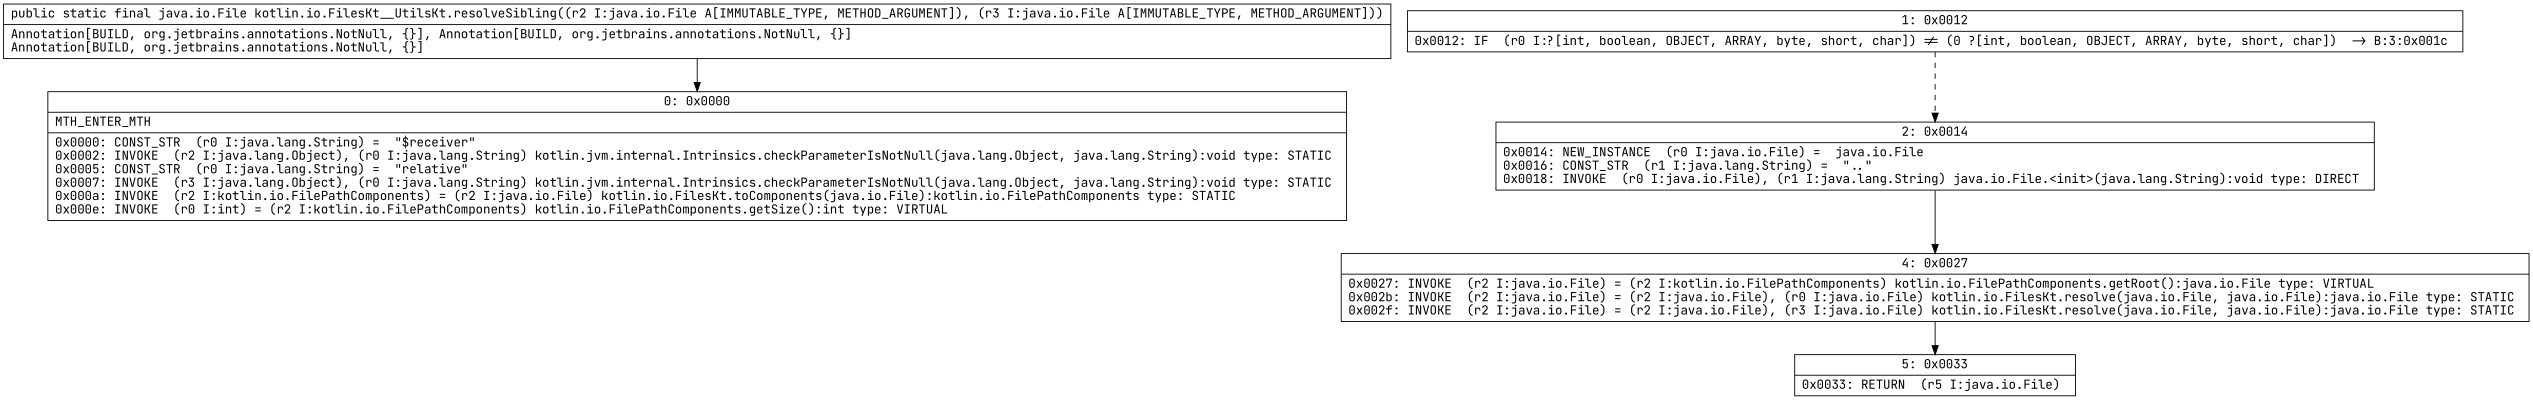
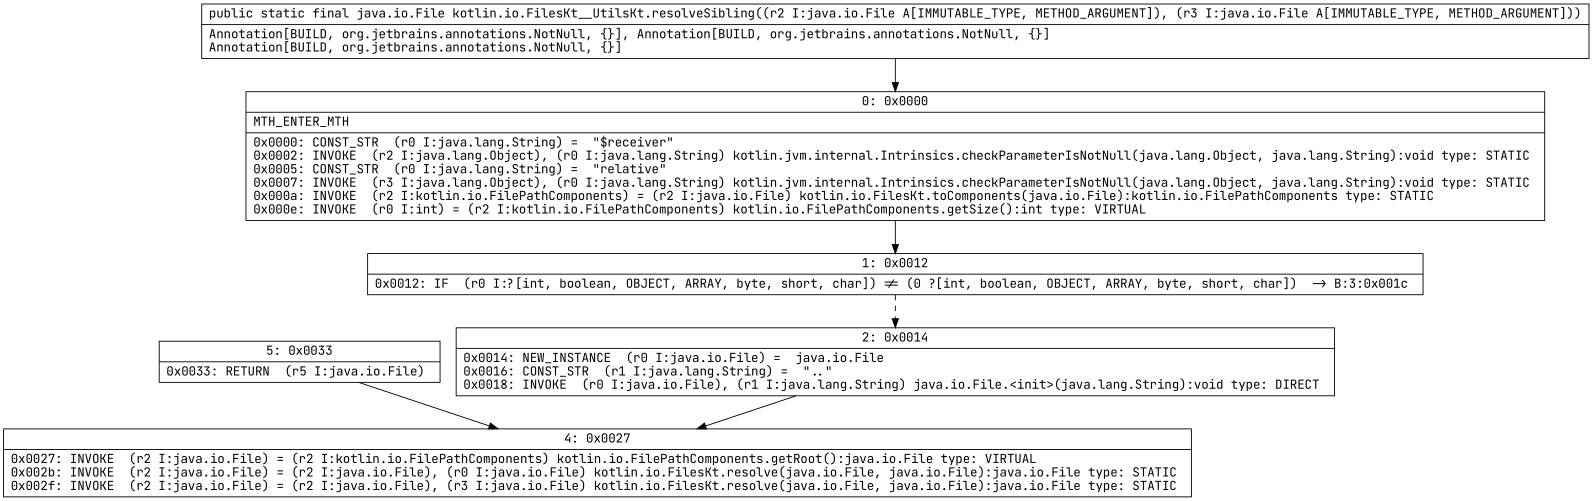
edge "0: 0x0000" -> "1: 0x0012": added
edge "4: 0x0027" -> "5: 0x0033": reversed
